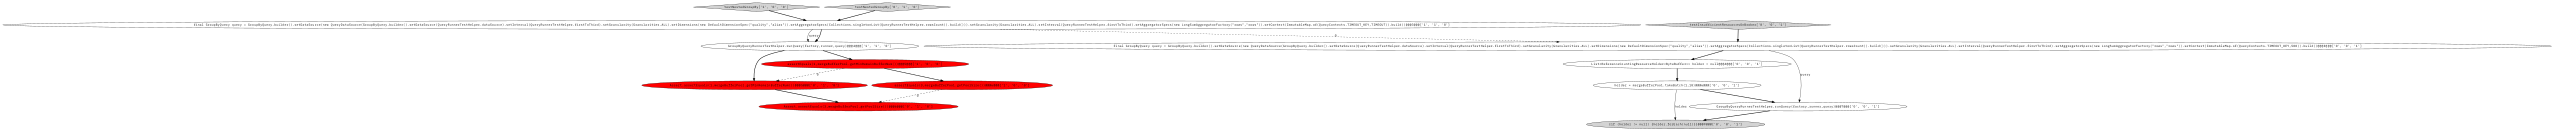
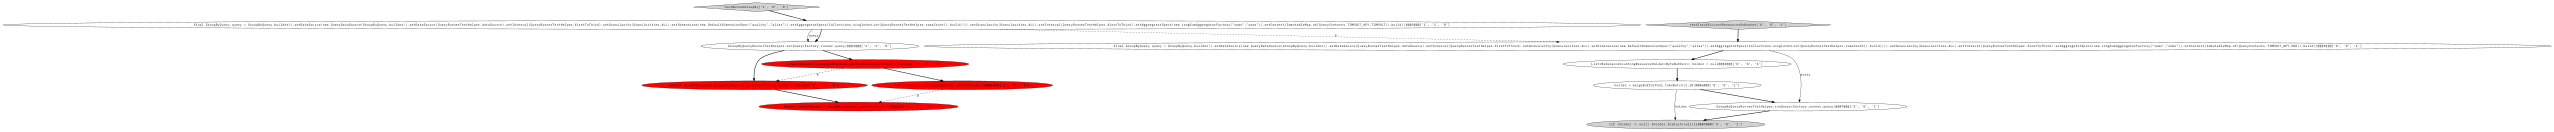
node "testNestedGroupBy['0', '1', '0']": removed
